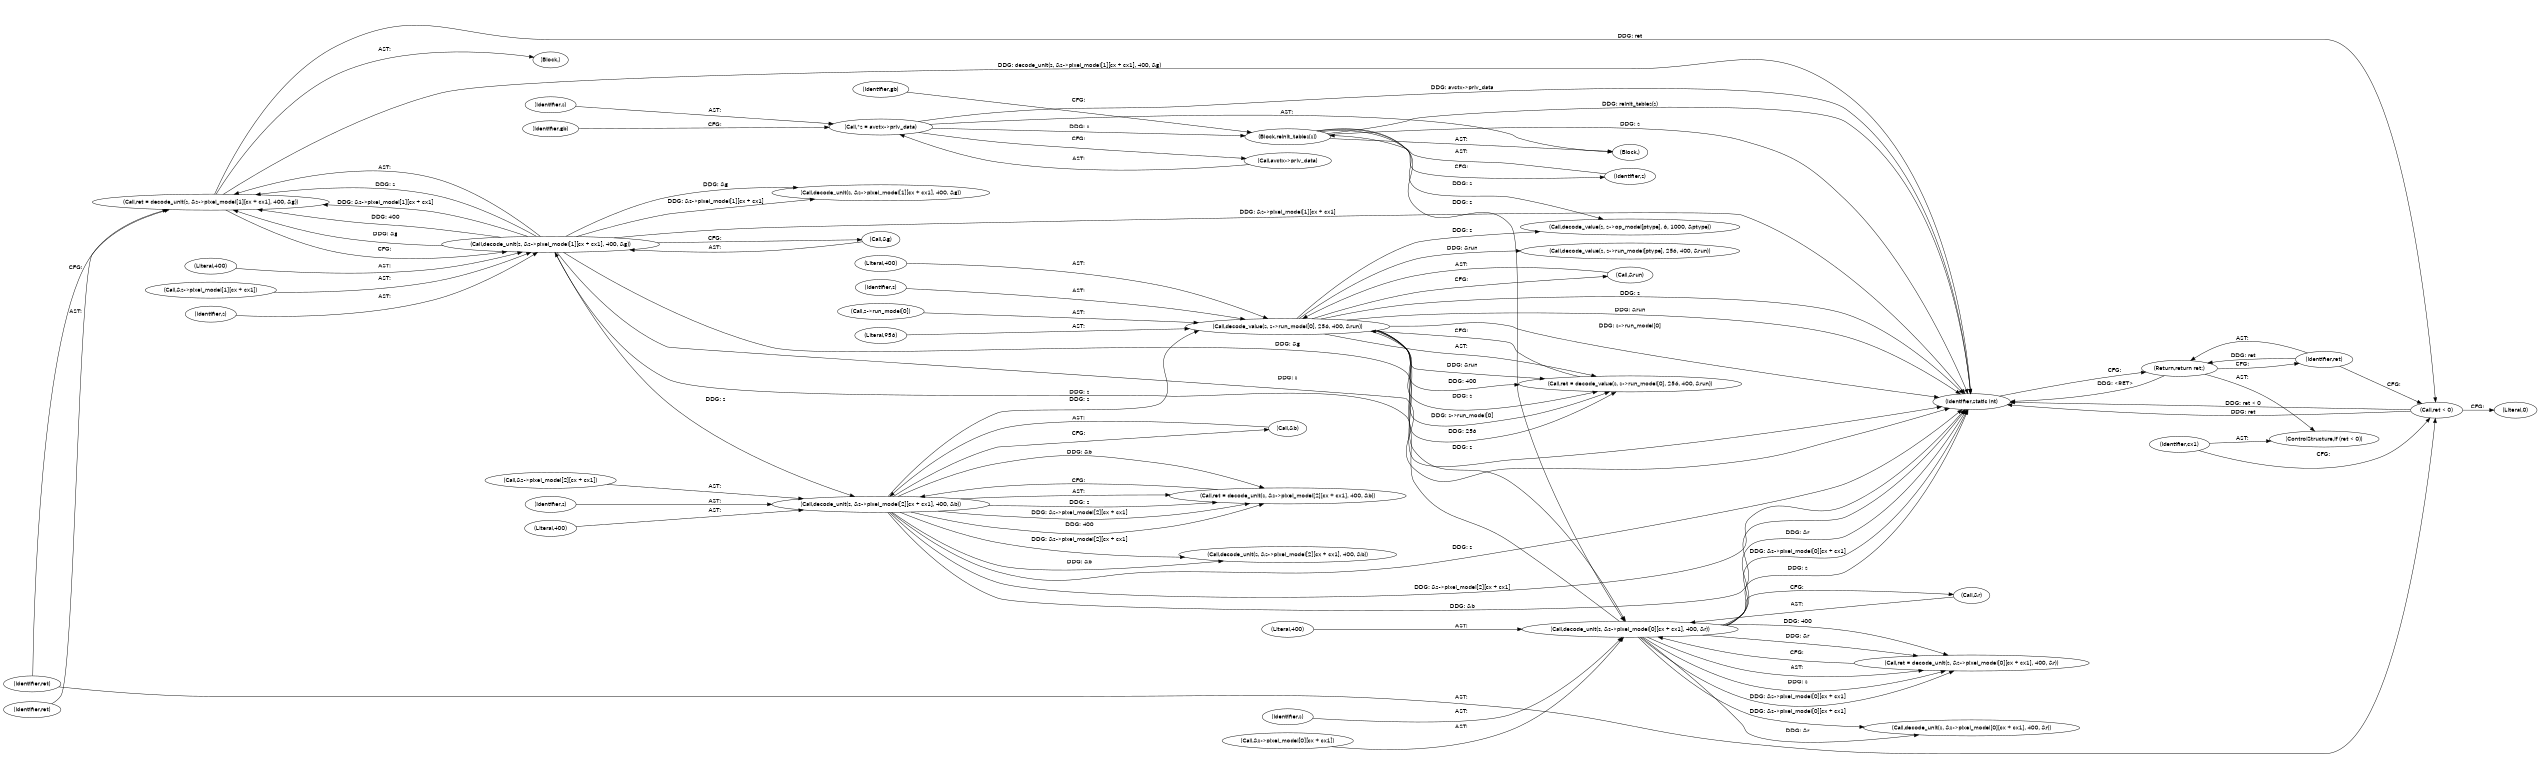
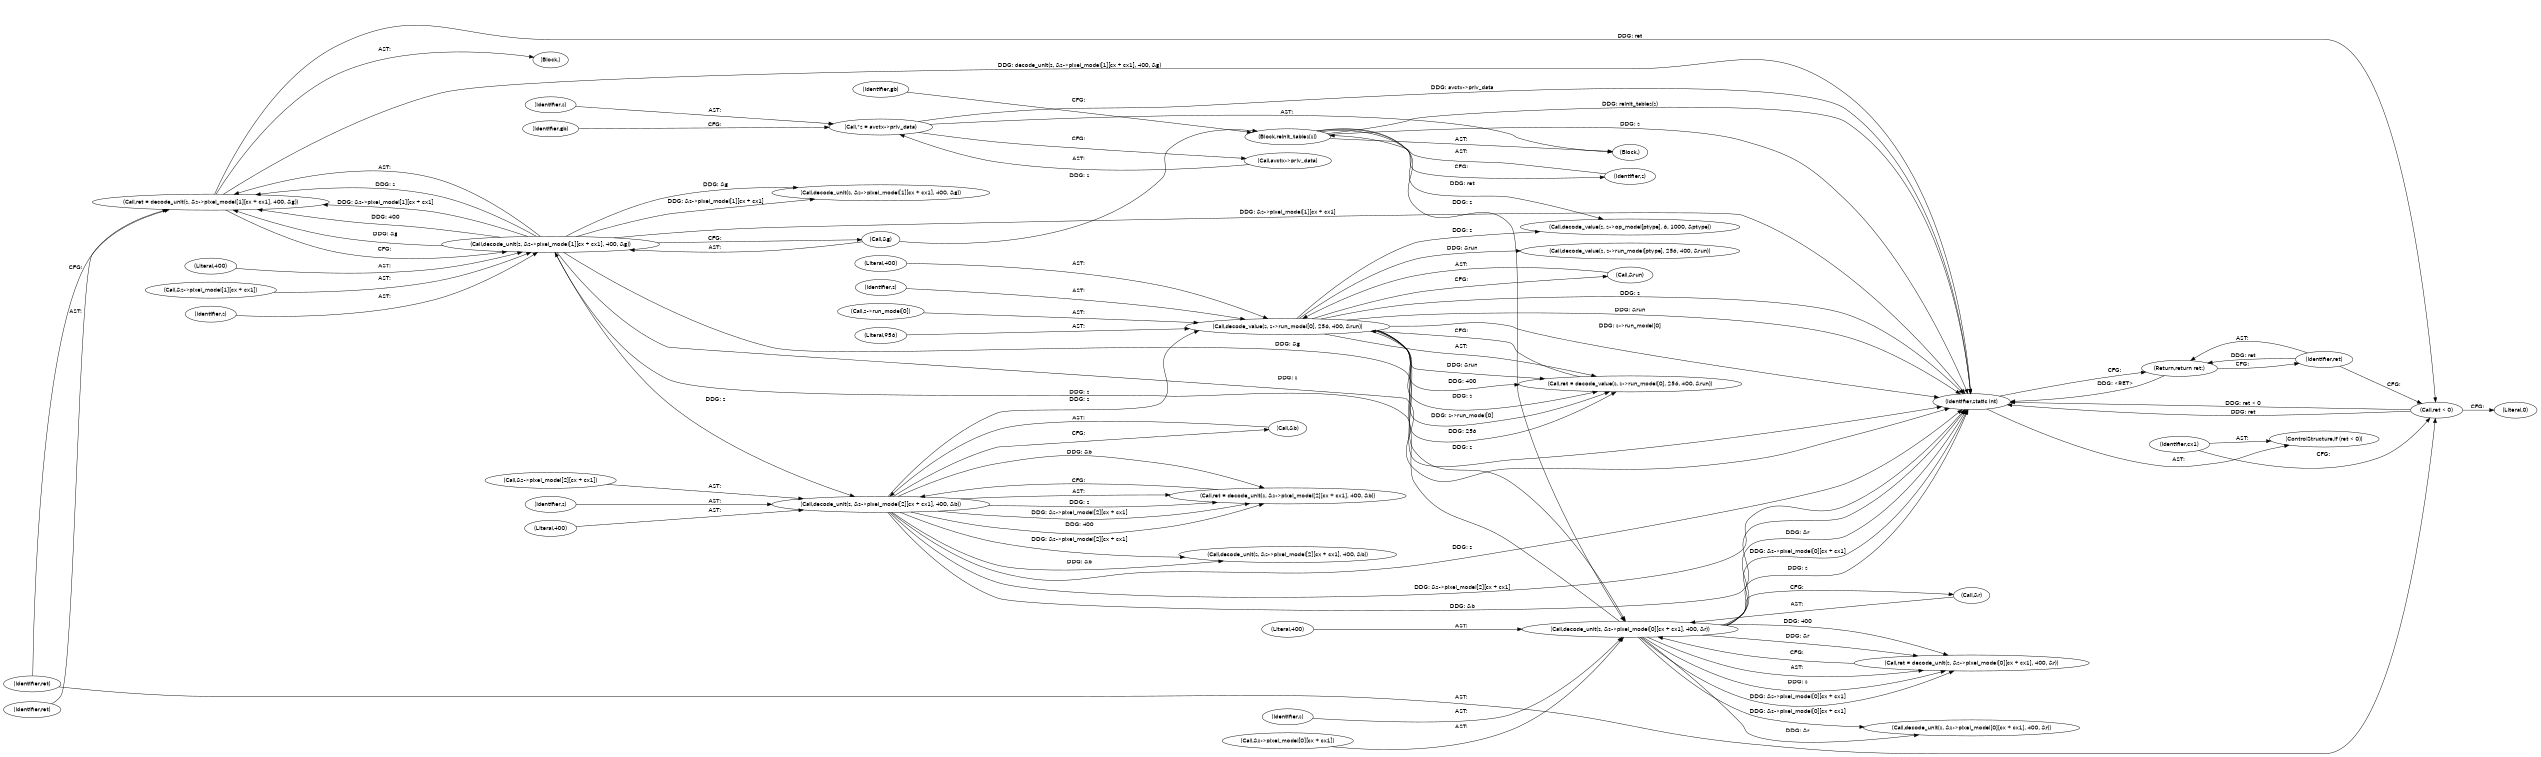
edge "(Call,*s = avctx->priv_data)" -> "(Block,reinit_tables(s))": now "(Call,&g)" -> "(Block,reinit_tables(s))"
edge "(Block,reinit_tables(s))" -> "(Call,decode_value(s, s->op_model[ptype], 6, 1000, &ptype))": label "DDG: s" -> "DDG: ret"
edge "(Return,return ret;)" -> "(ControlStructure,if (ret < 0))": now "(Identifier,static int)" -> "(ControlStructure,if (ret < 0))"
